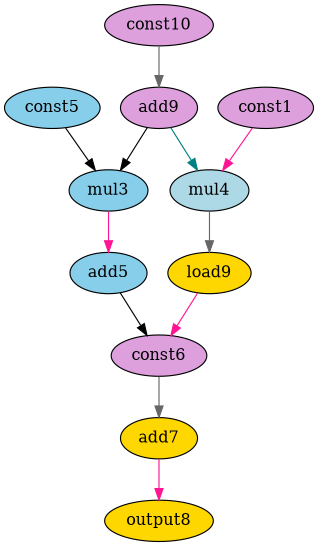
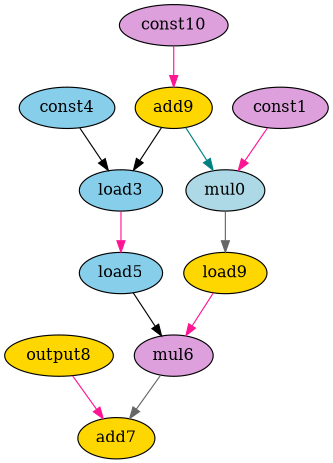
edge "const10" -> "add9": color gray40 -> deeppink
node "const5": label "const5" -> "const4"
node "add9": fillcolor plum -> gold
node "mul3": label "mul3" -> "load3"
node "mul4": label "mul4" -> "mul0"
node "add5": label "add5" -> "load5"
node "const6": label "const6" -> "mul6"
edge "add7" -> "output8": reversed
